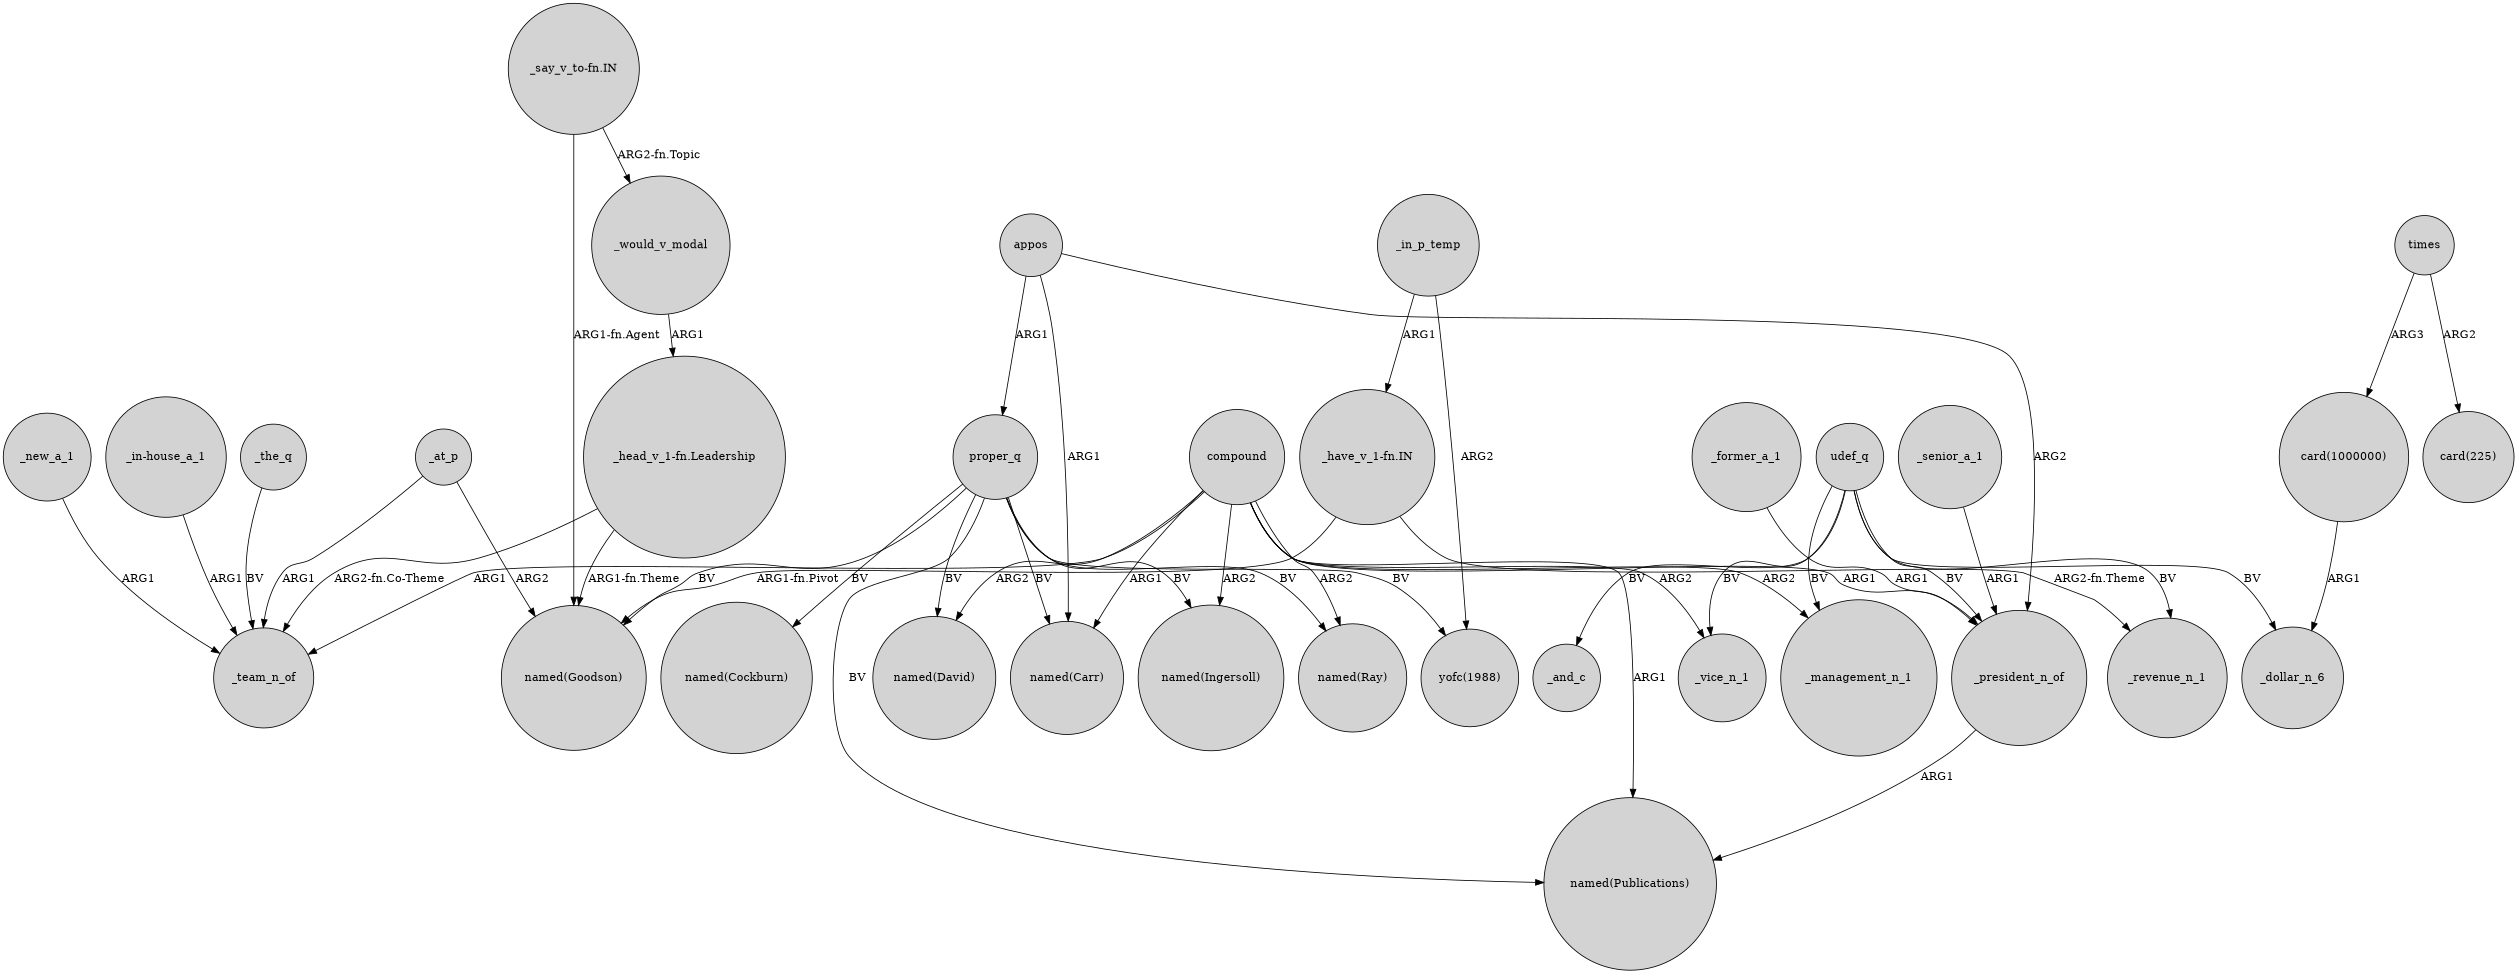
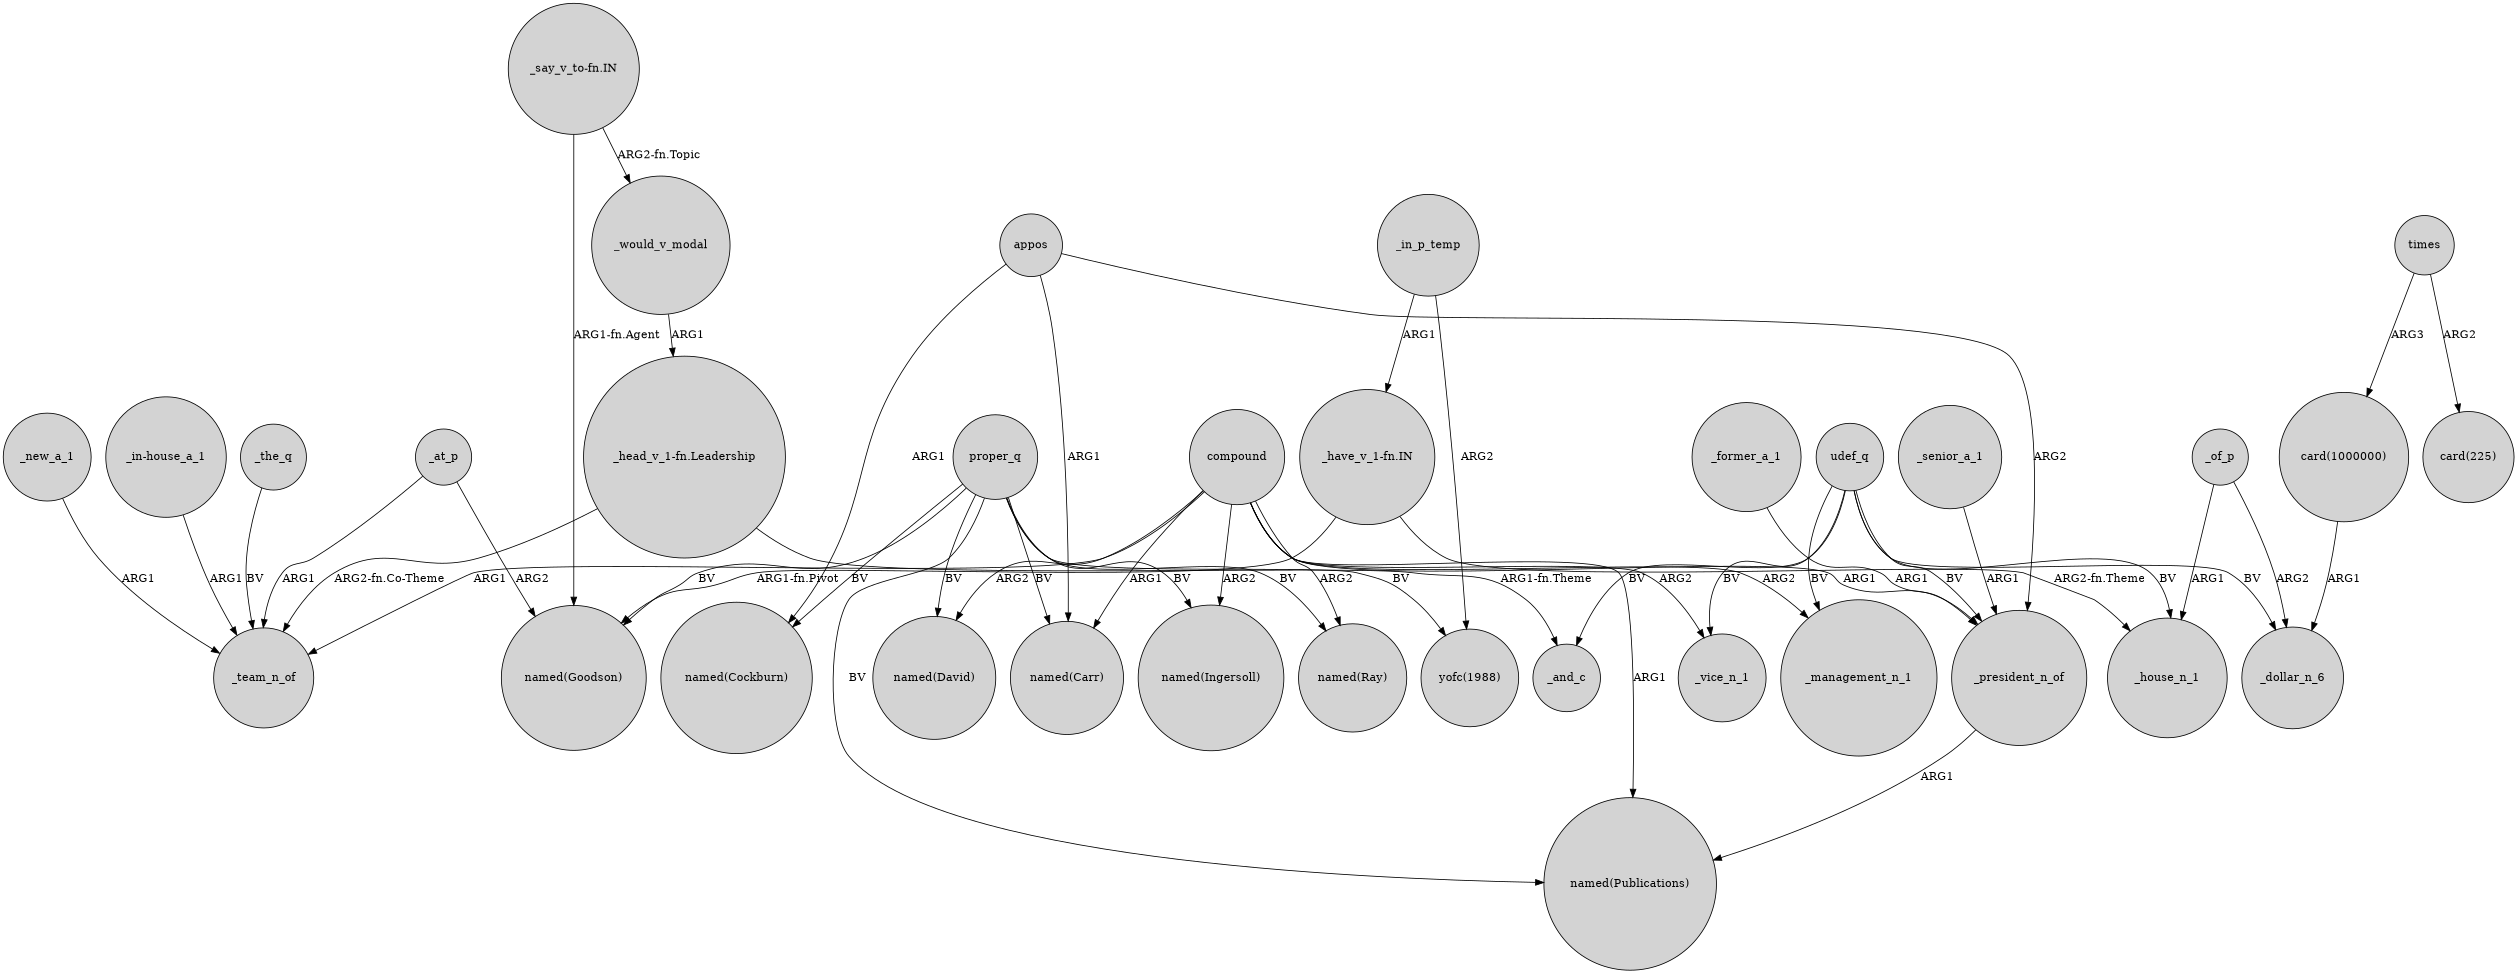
edge "appos" -> "proper_q": now "appos" -> "named(Cockburn)"
node "_of_p": added
edge "_head_v_1-fn.Leadership" -> "named(Goodson)": now "_head_v_1-fn.Leadership" -> "_and_c"
node "_revenue_n_1": label "_revenue_n_1" -> "_house_n_1"
